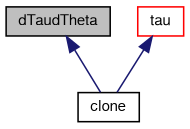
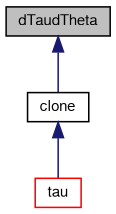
edge "clone" -> "tau": reversed
